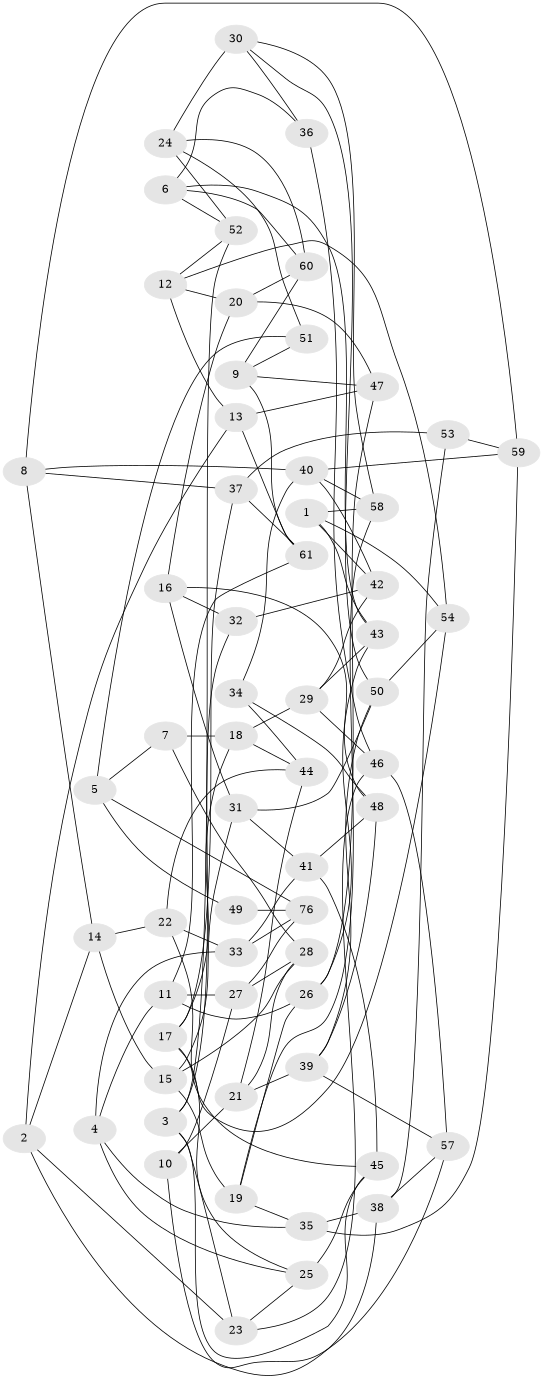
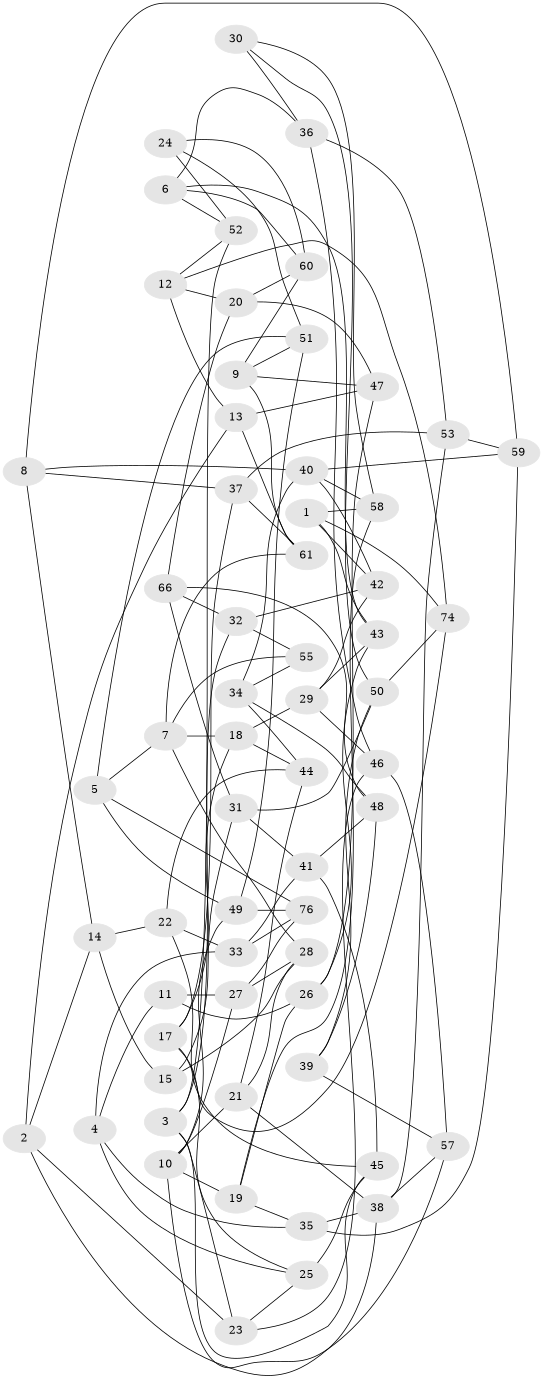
edge "30" -- "24": removed
edge "36" -- "53": added
node "16": label "16" -> "66"
node "54": label "54" -> "74"
edge "51" -- "49": added
node "55": added
edge "61" -- "11": now "61" -- "7"
edge "49" -- "10": added
edge "39" -- "21": now "38" -- "21"
edge "15" -- "19": now "10" -- "19"
